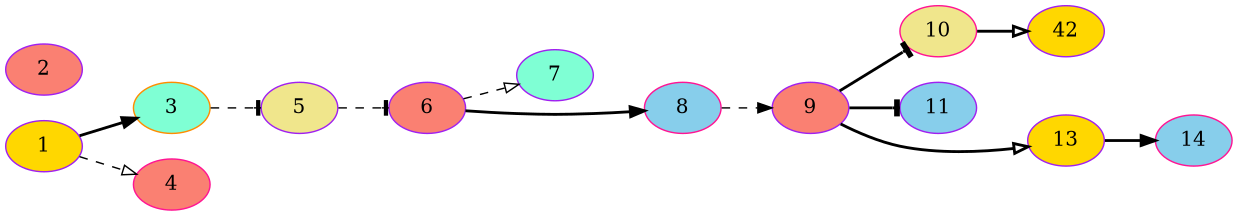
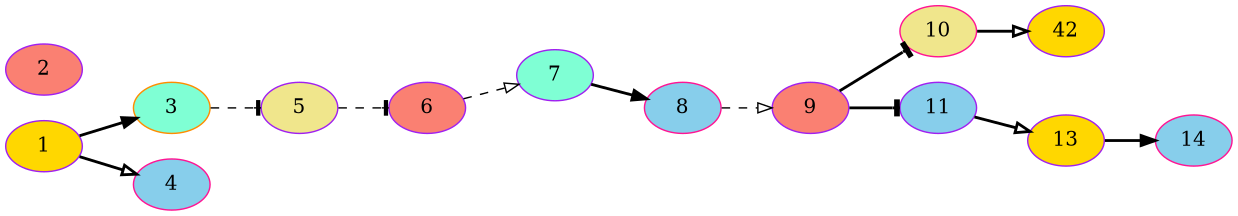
edge "8" -> "9": arrowhead normal -> onormal
edge "6" -> "8": now "7" -> "8"
edge "9" -> "13": now "11" -> "13"
edge "1" -> "4": style dashed -> bold
node "4": fillcolor salmon -> skyblue
